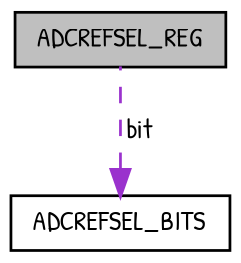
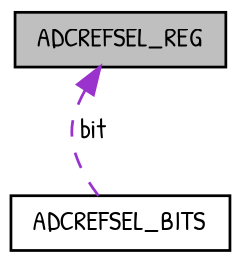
edge "ADCREFSEL_REG" -> "ADCREFSEL_BITS": reversed
